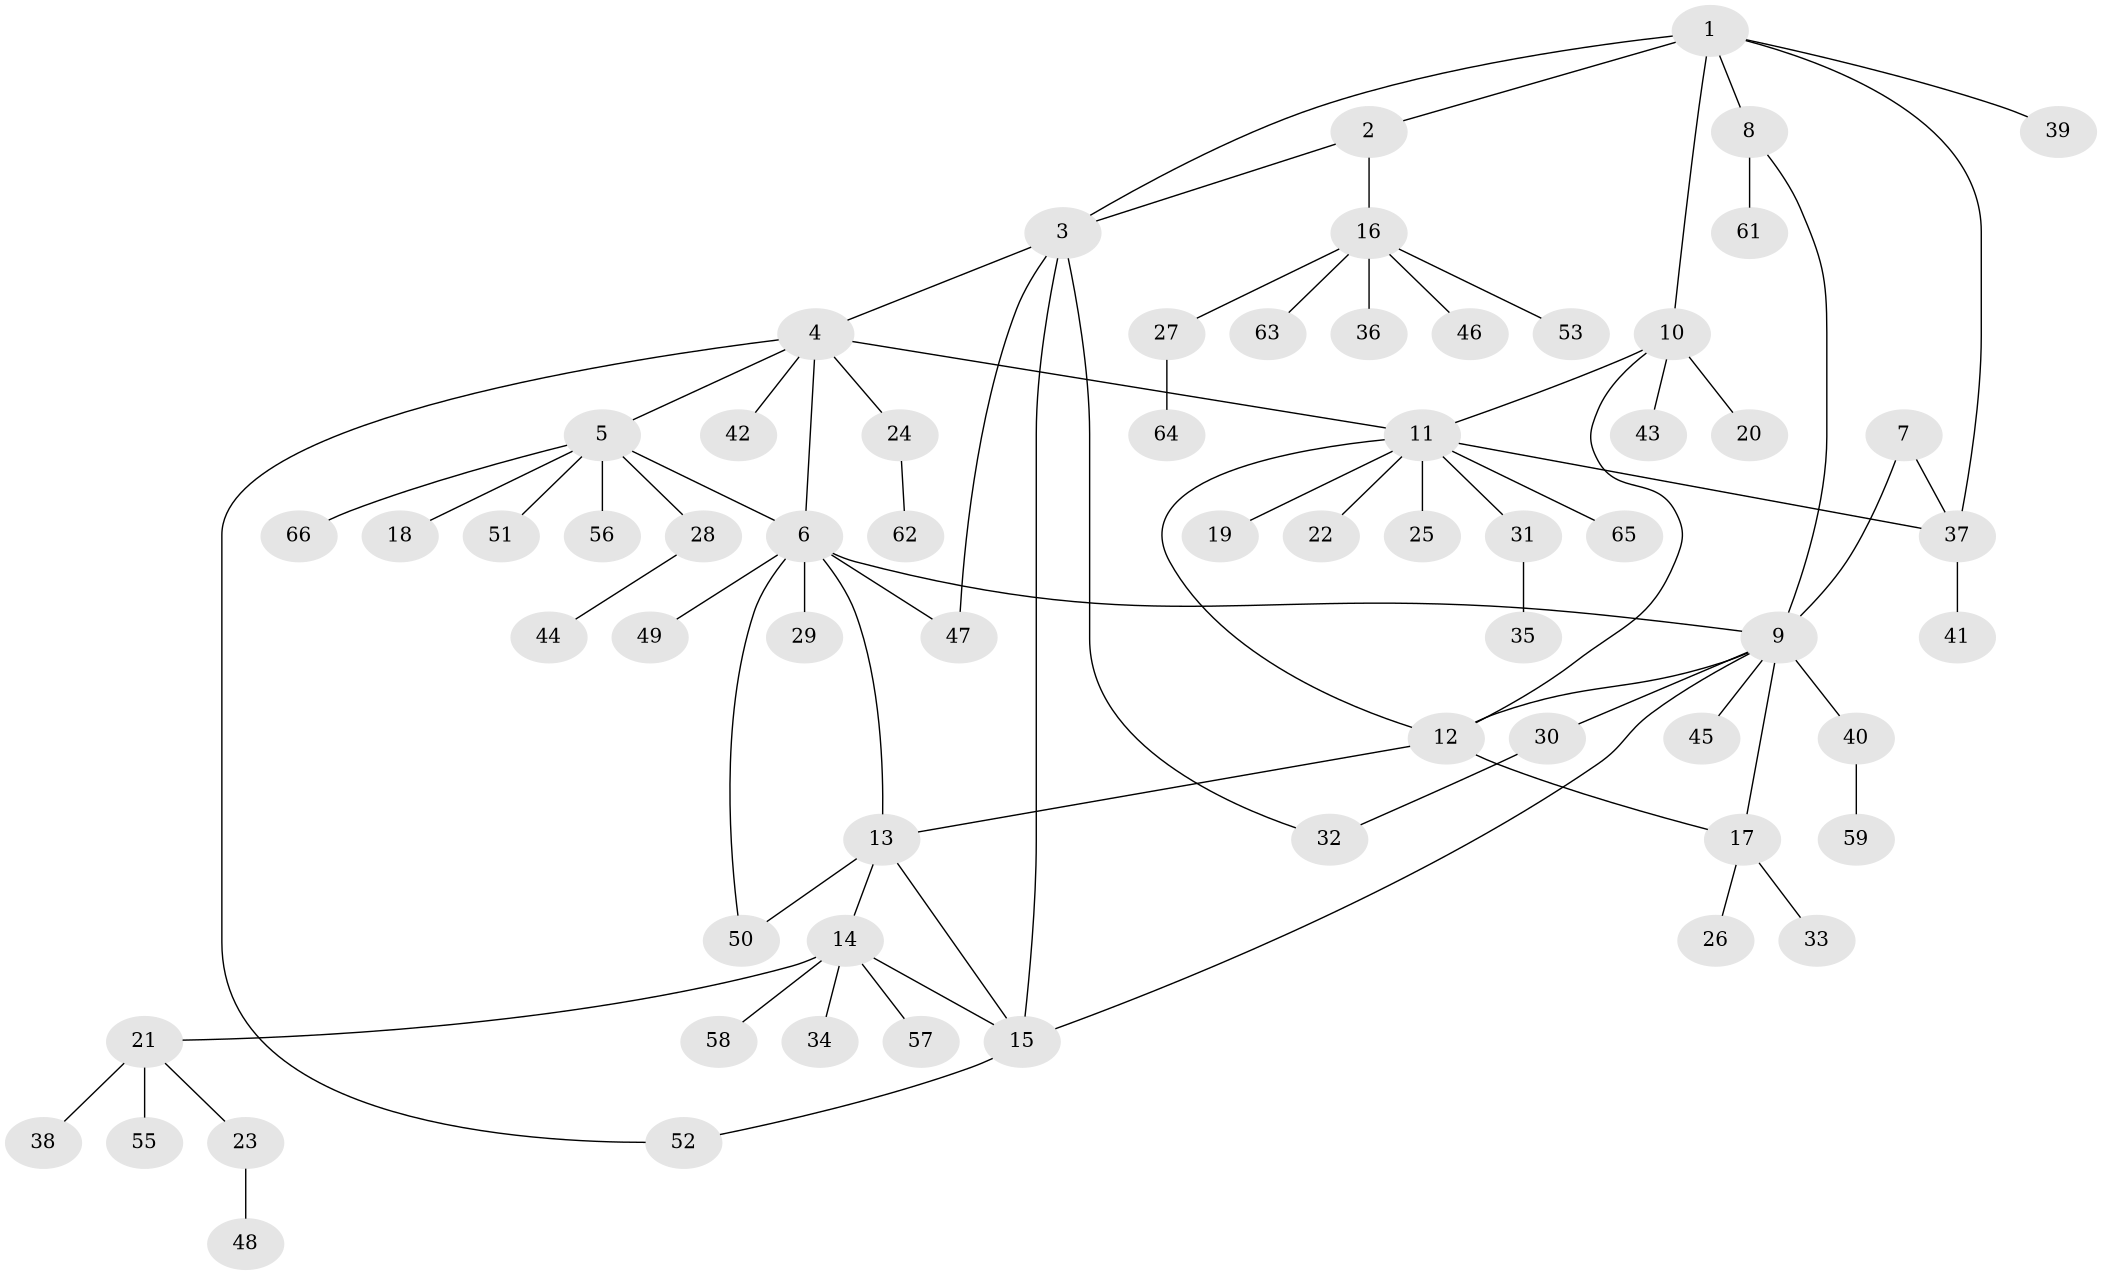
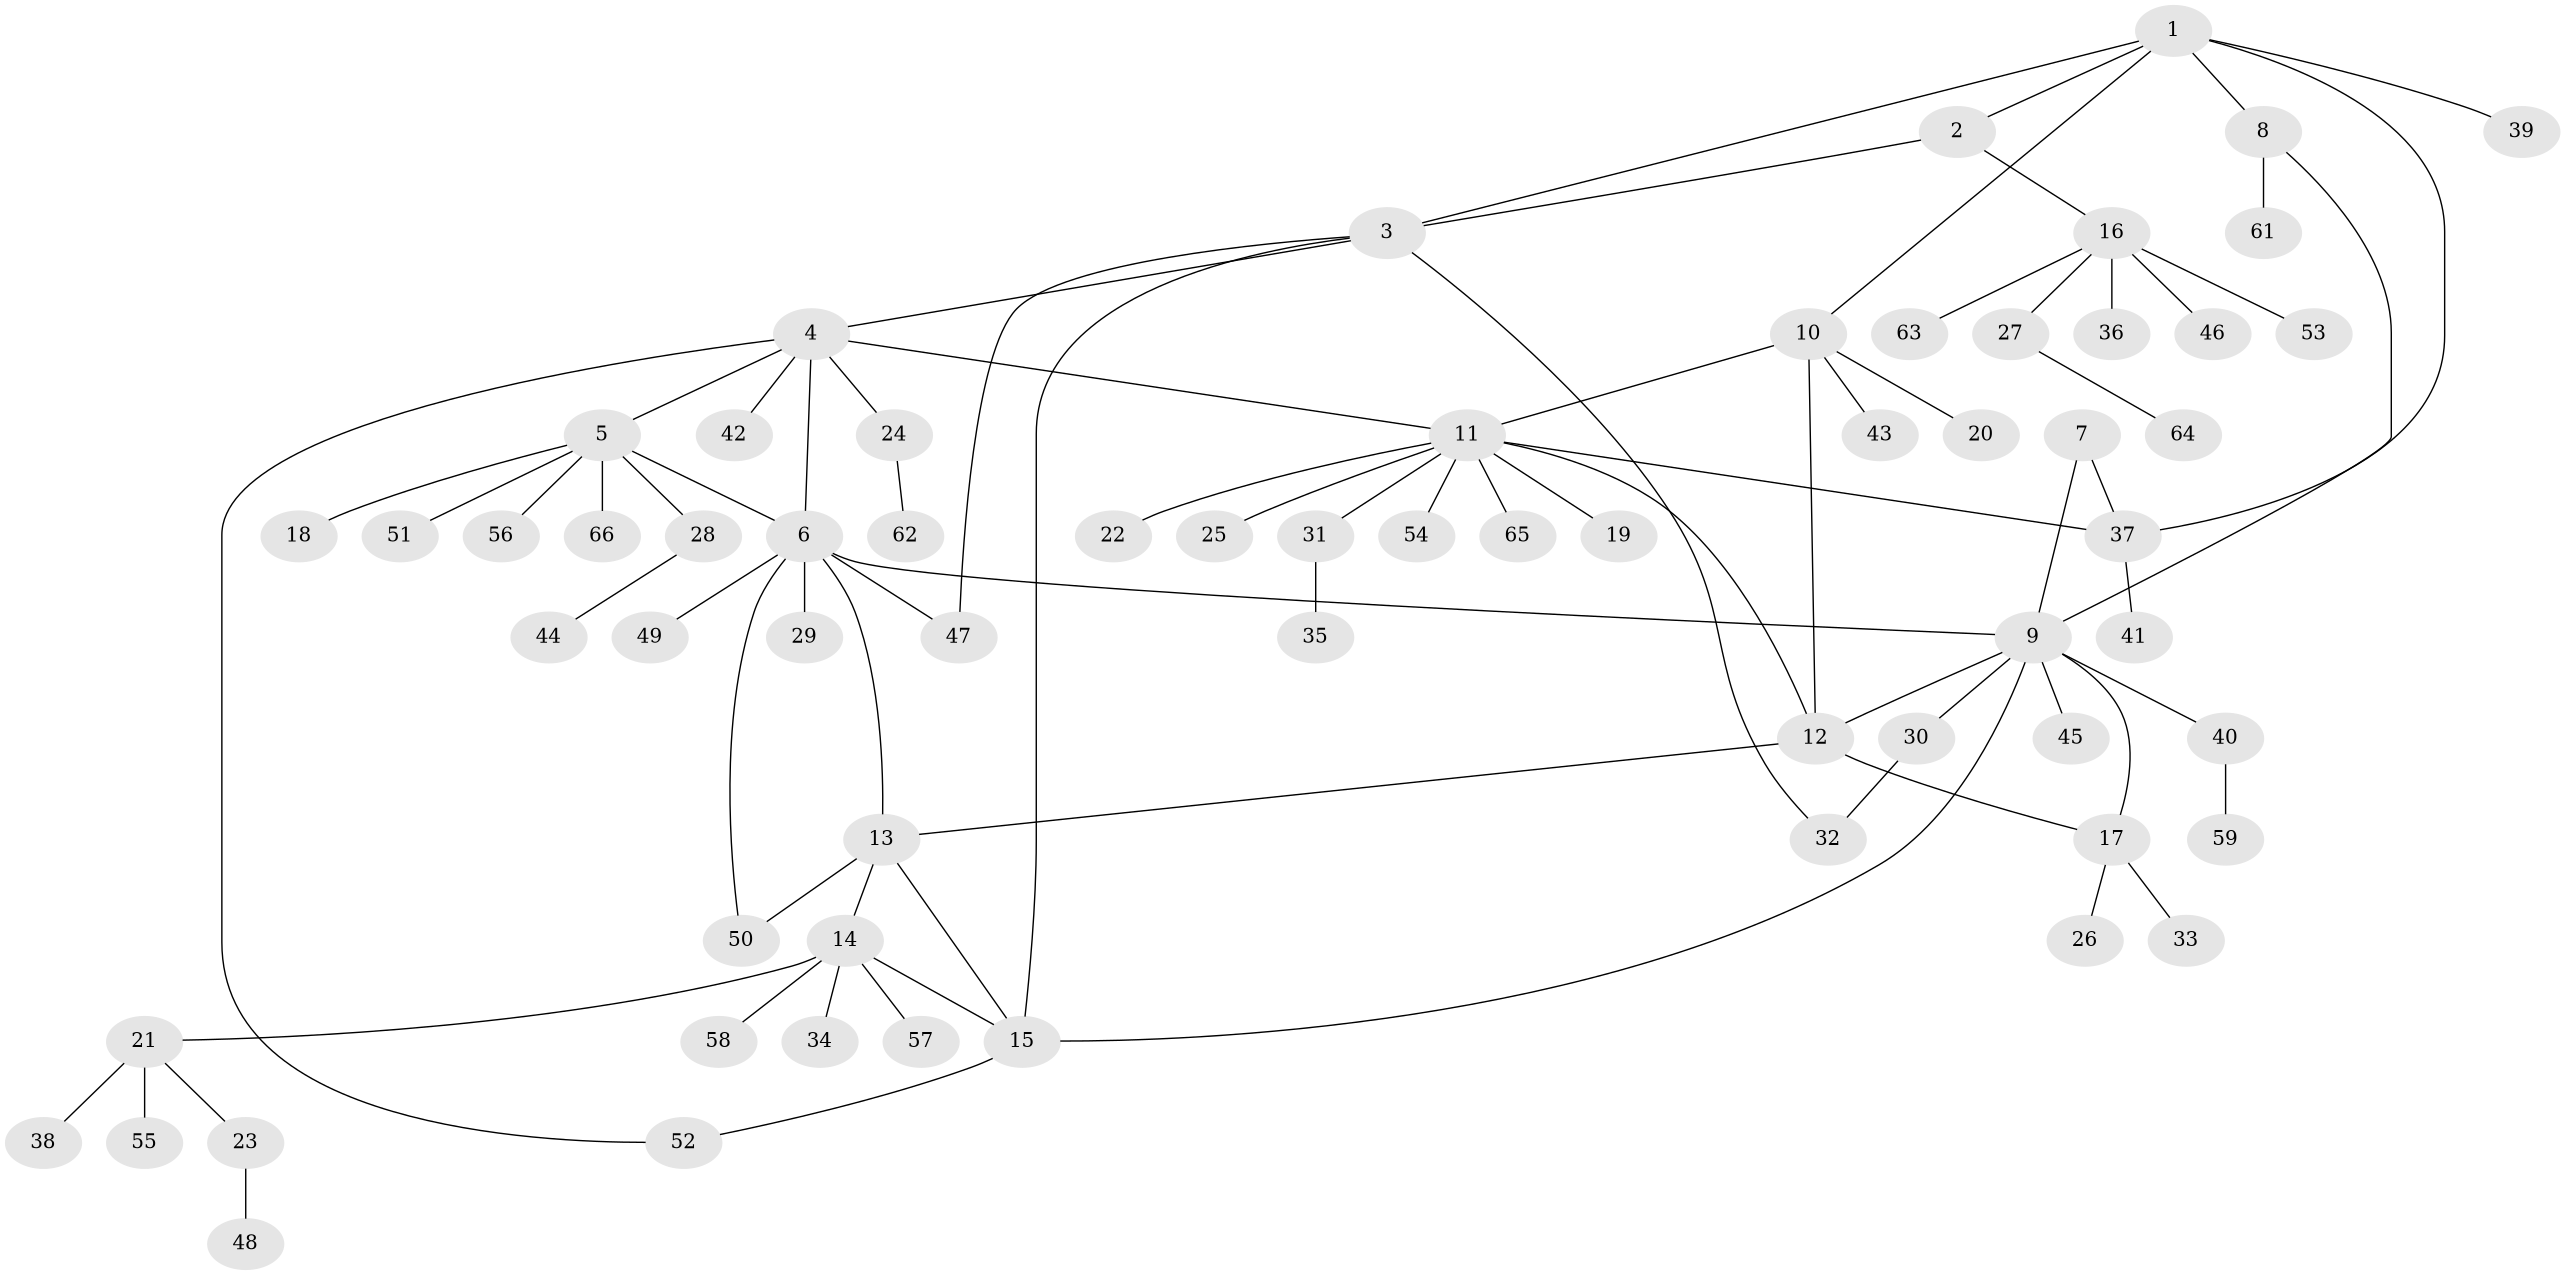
node "54": added
